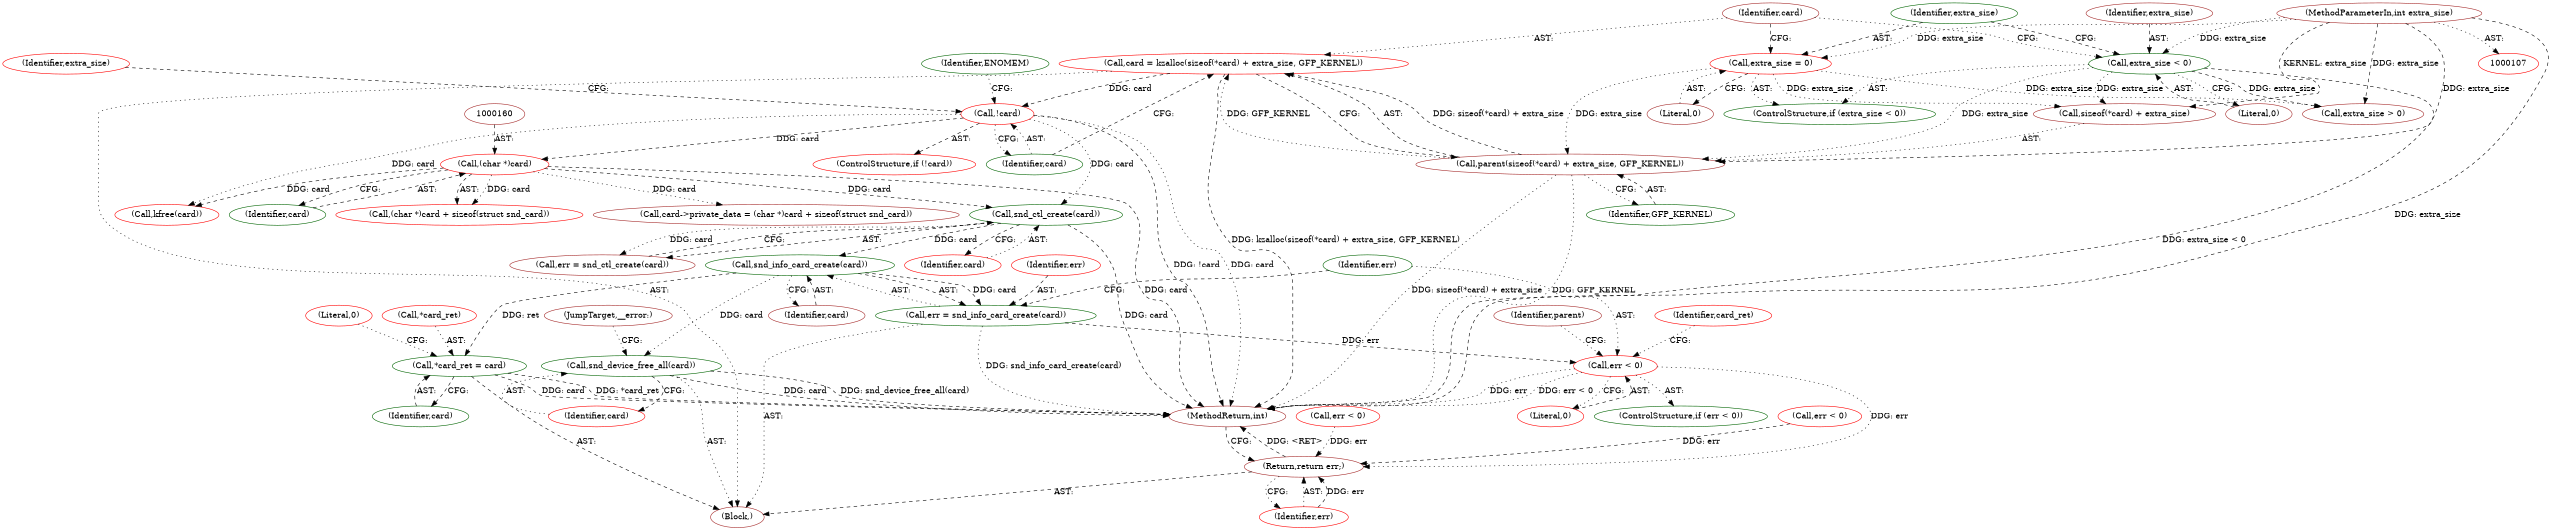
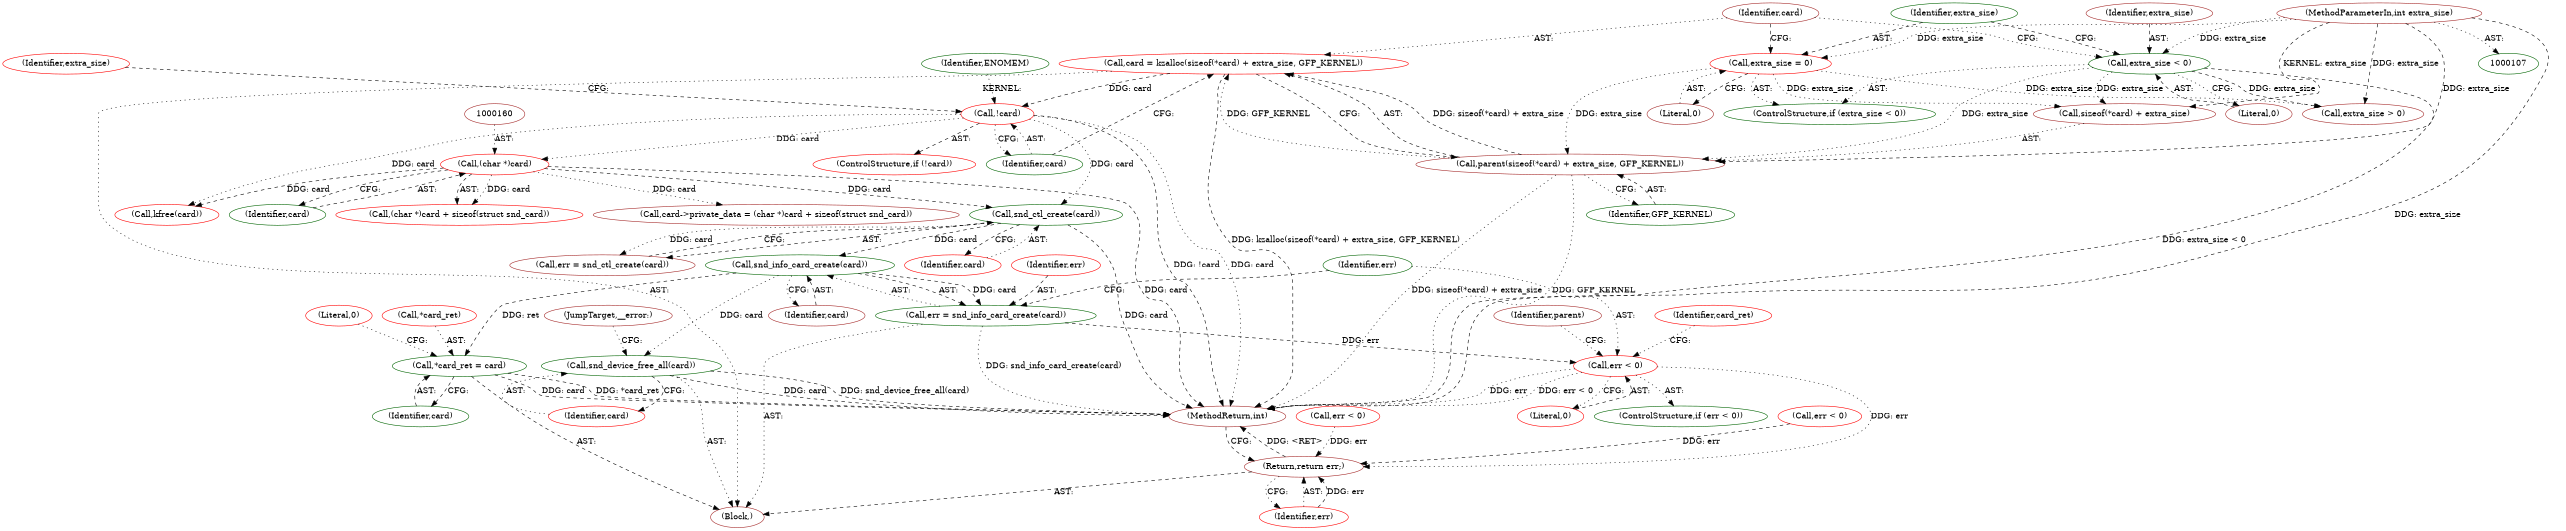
node "1000107": color red -> darkgreen
edge "(Identifier,ENOMEM)" -> "(Call,!card)": label "CFG: " -> "KERNEL: "
edge "(Call,!card)" -> "(Call,(char *)card)": style dashed -> dotted
edge "1000160" -> "(Call,(char *)card)": style dashed -> dotted
